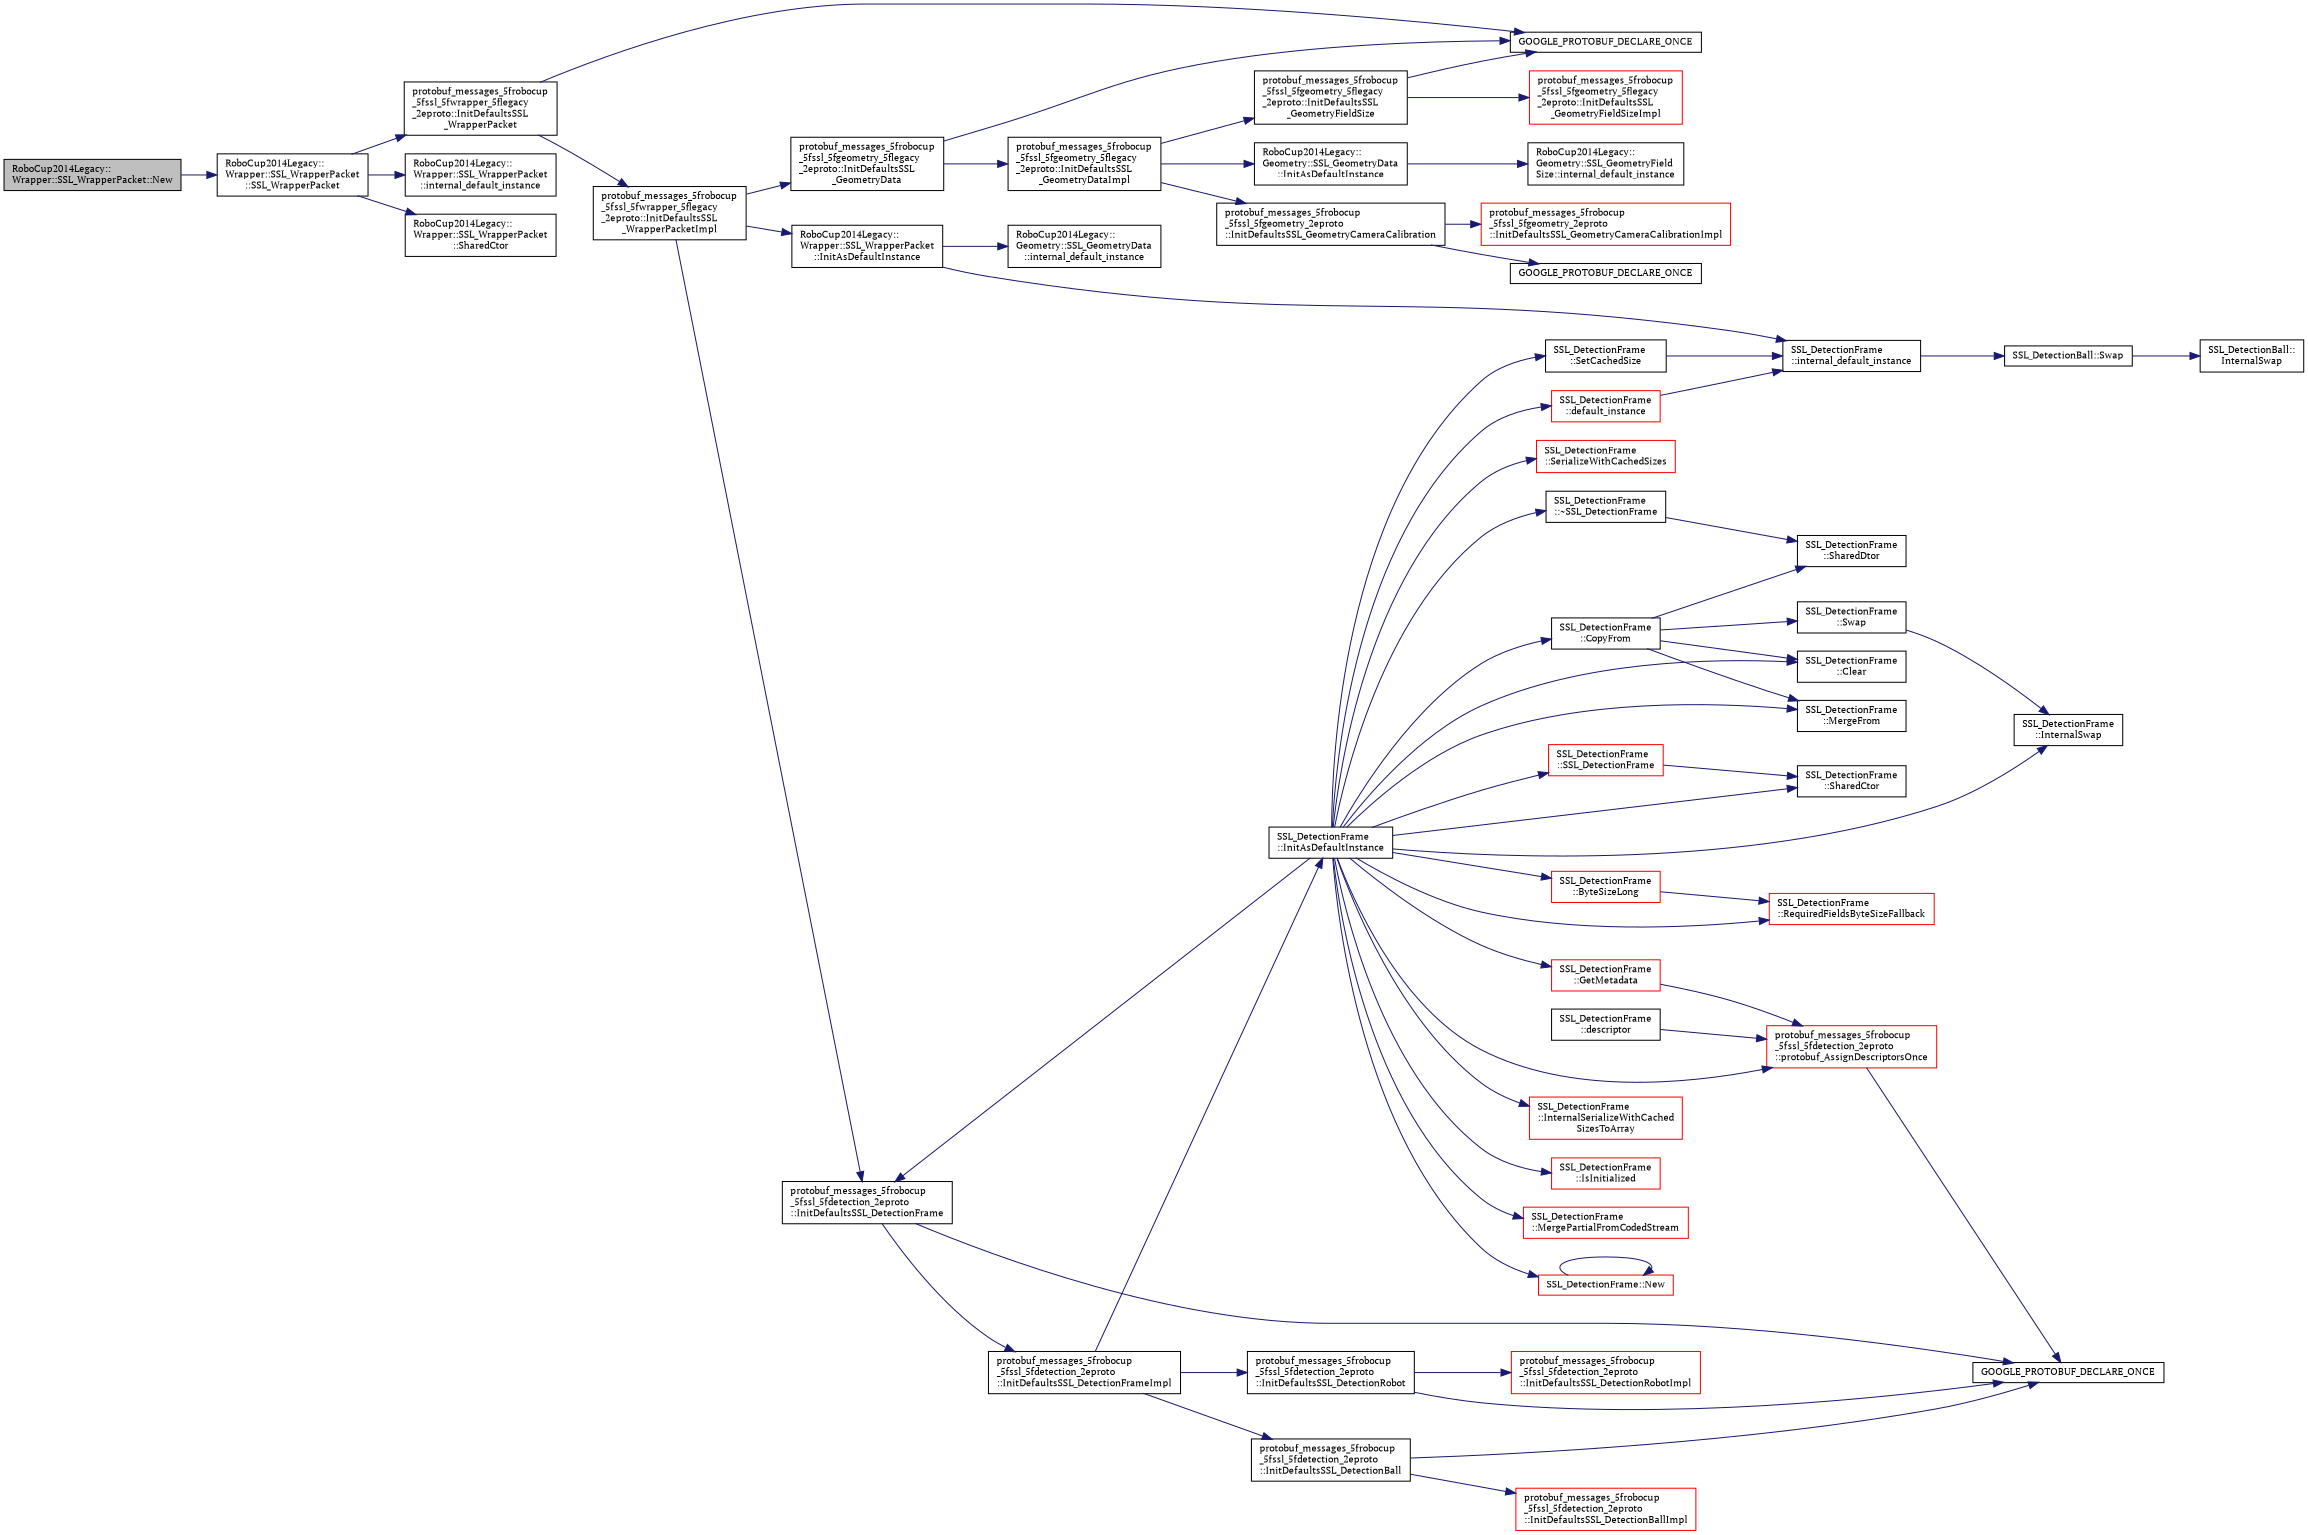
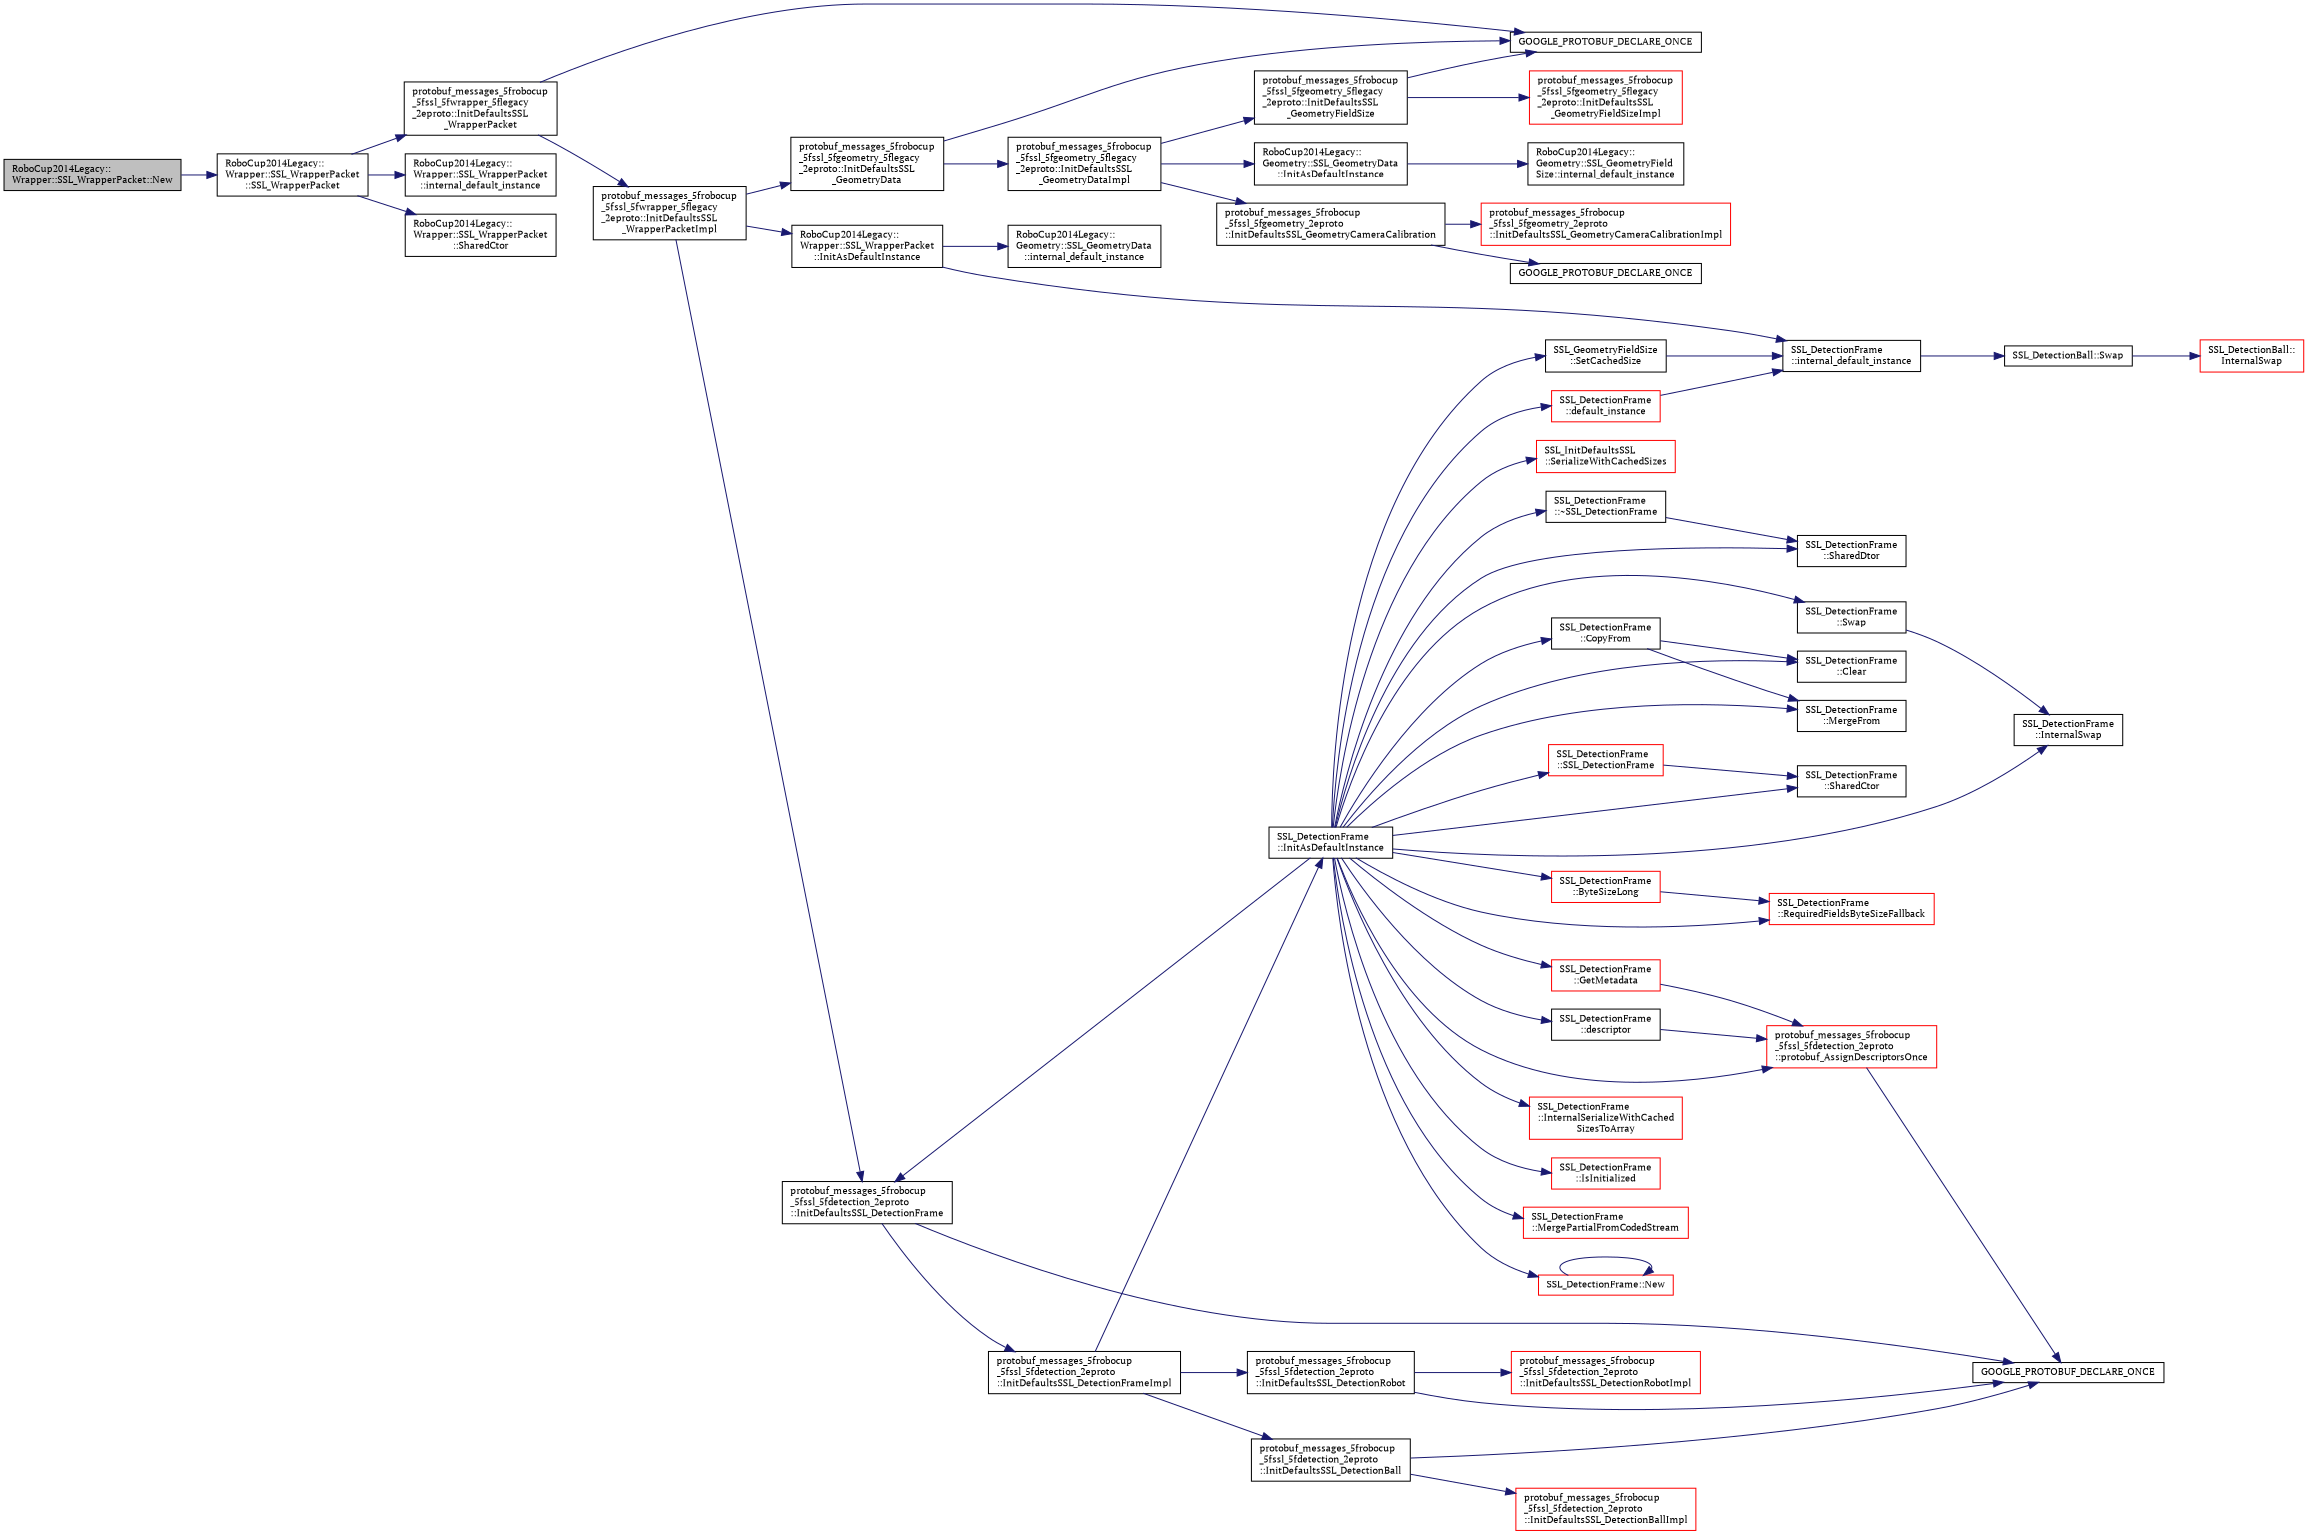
node "SSL_DetectionFrame ::SetCachedSize": label "SSL_DetectionFrame ::SetCachedSize" -> "SSL_GeometryFieldSize ::SetCachedSize"
node "SSL_DetectionBall:: InternalSwap": color black -> red
node "SSL_DetectionFrame ::SerializeWithCachedSizes": label "SSL_DetectionFrame ::SerializeWithCachedSizes" -> "SSL_InitDefaultsSSL ::SerializeWithCachedSizes"
edge "SSL_DetectionFrame ::CopyFrom" -> "SSL_DetectionFrame ::SharedDtor": now "SSL_DetectionFrame ::InitAsDefaultInstance" -> "SSL_DetectionFrame ::SharedDtor"
edge "SSL_DetectionFrame ::CopyFrom" -> "SSL_DetectionFrame ::Swap": now "SSL_DetectionFrame ::InitAsDefaultInstance" -> "SSL_DetectionFrame ::Swap"
edge "SSL_DetectionFrame ::InitAsDefaultInstance" -> "SSL_DetectionFrame ::descriptor": added
